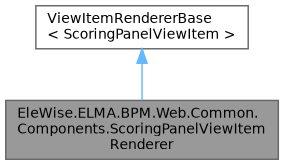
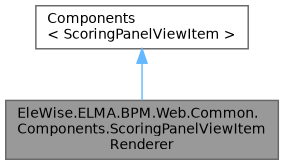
node "ViewItemRendererBase < ScoringPanelViewItem >": label "ViewItemRendererBase < ScoringPanelViewItem >" -> "Components < ScoringPanelViewItem >"
